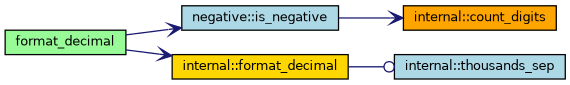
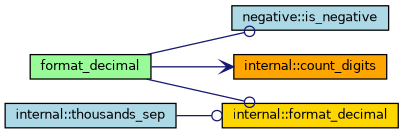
edge "negative::is_negative" -> "internal::count_digits": now "format_decimal" -> "internal::count_digits"
edge "format_decimal" -> "negative::is_negative": arrowhead vee -> odot
edge "format_decimal" -> "internal::format_decimal": arrowhead vee -> odot
edge "internal::format_decimal" -> "internal::thousands_sep": reversed
